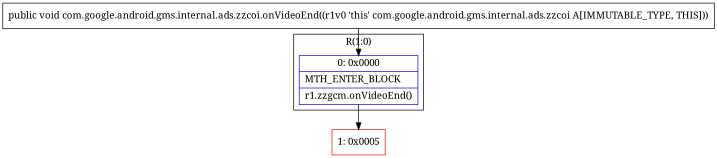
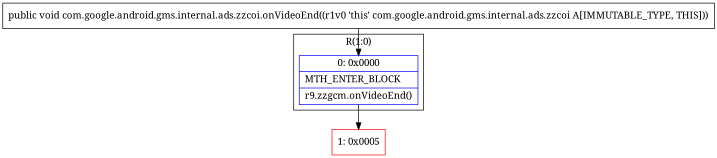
node "0: 0x0000": text "r1.zzgcm.onVideoEnd()" -> "r9.zzgcm.onVideoEnd()"
